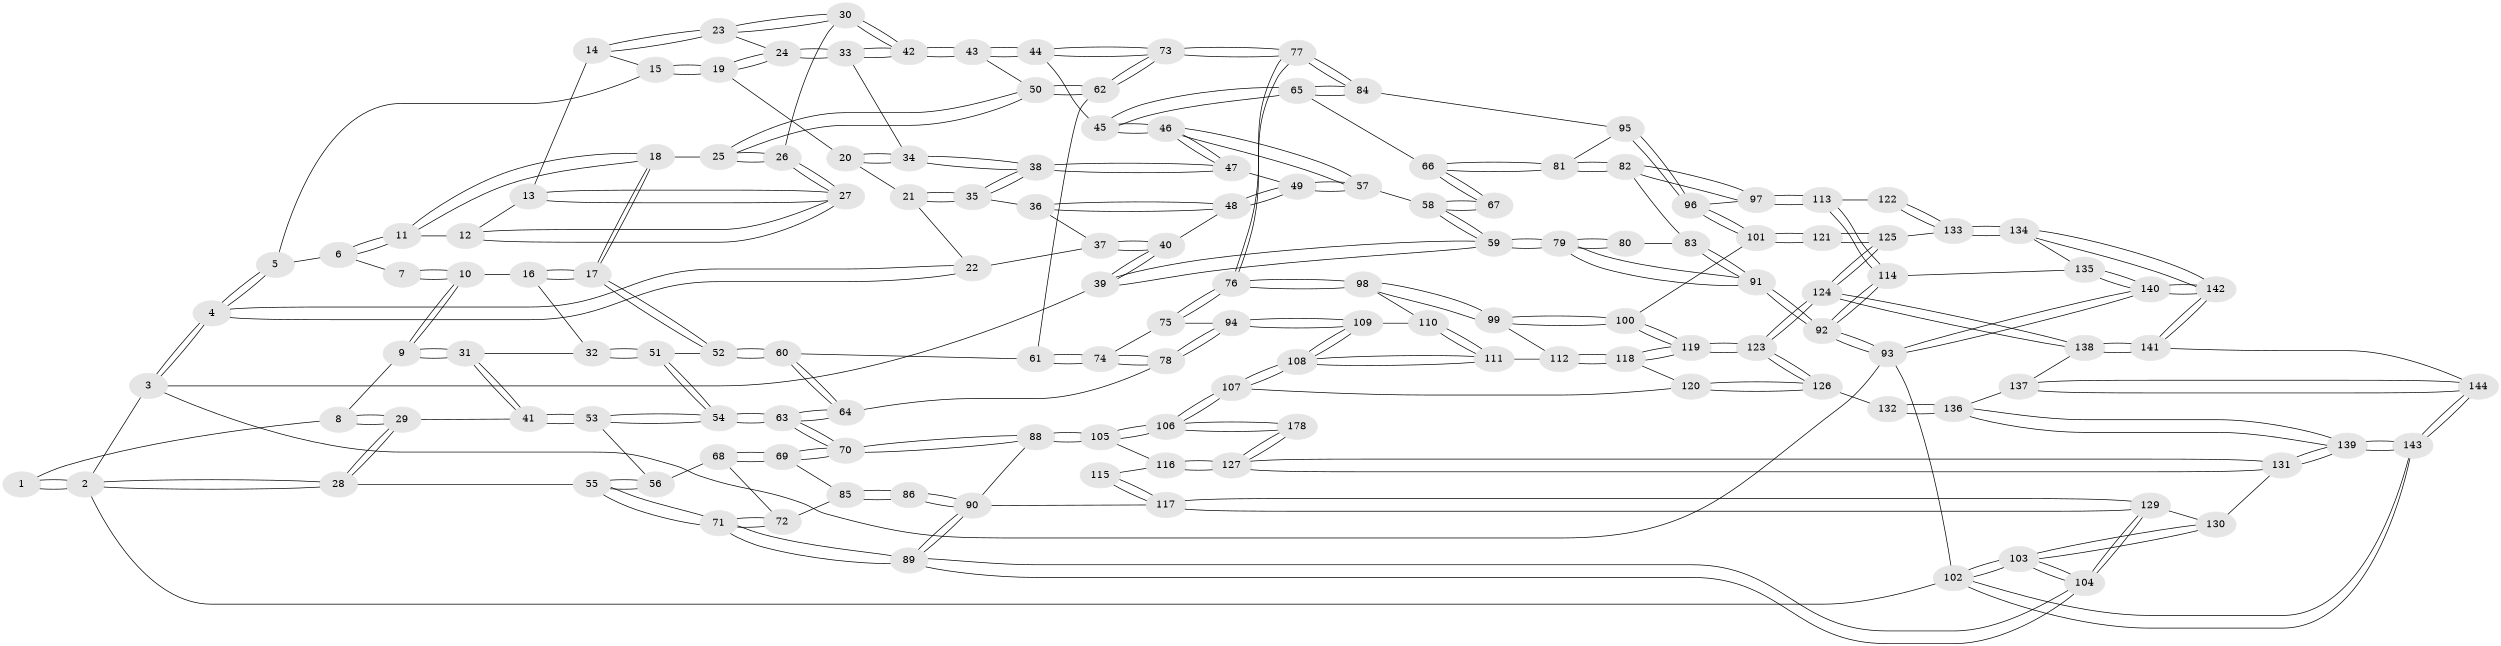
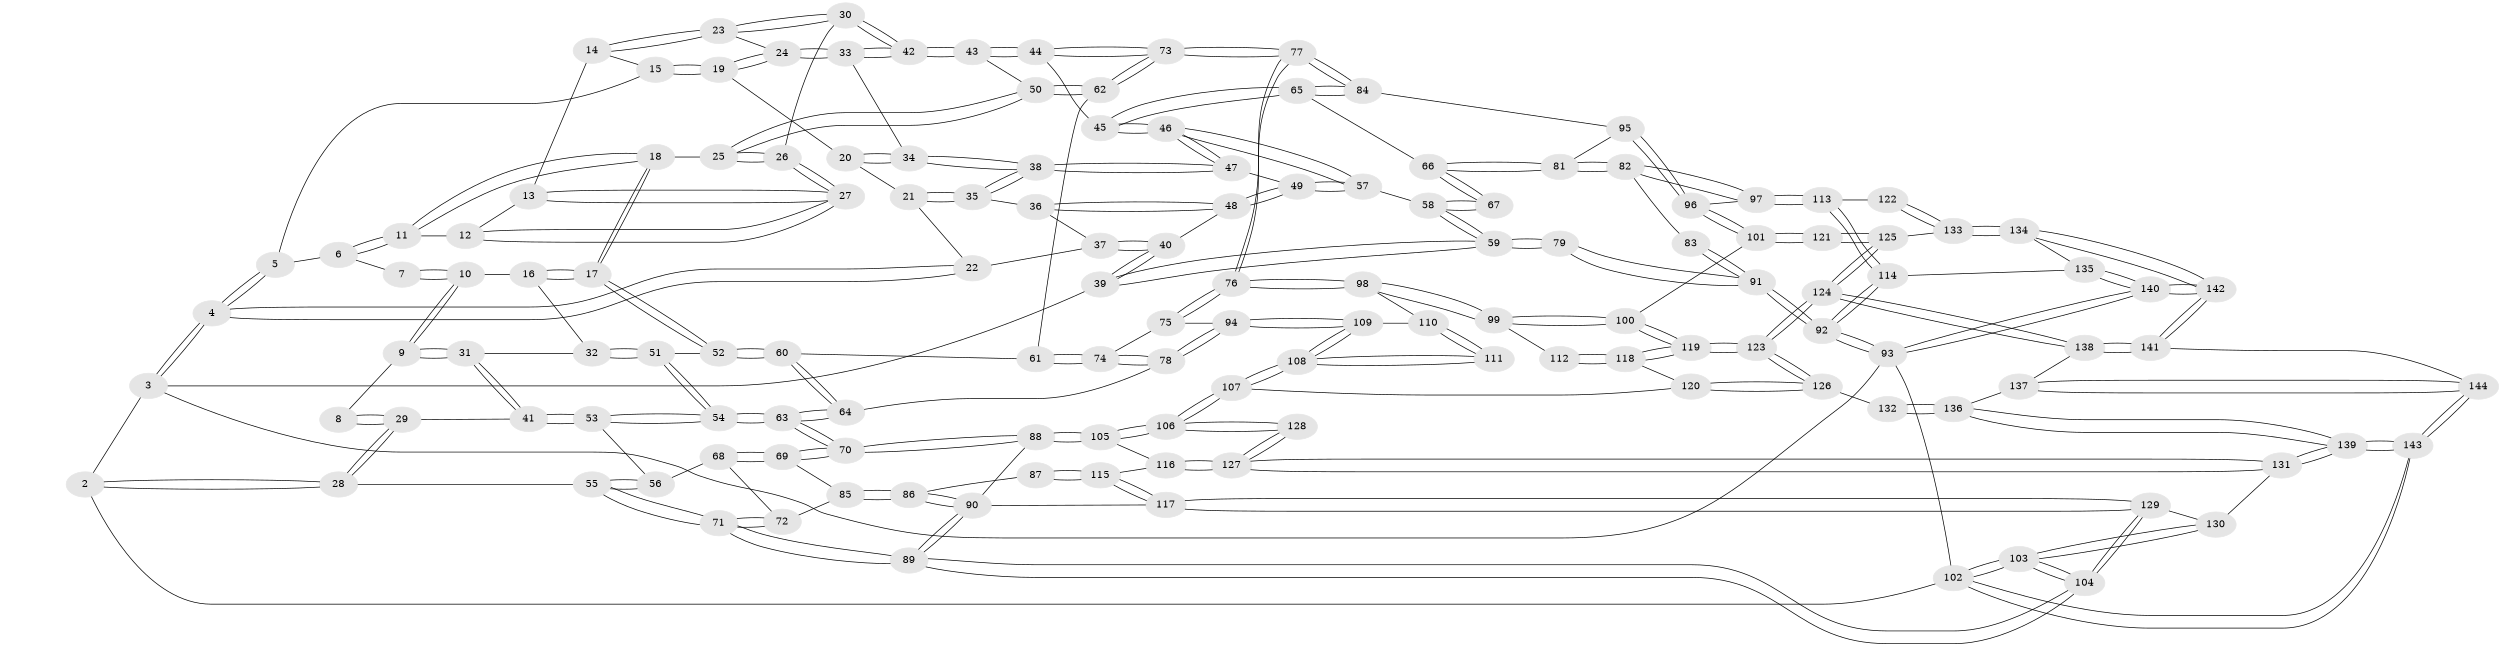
node "80": removed
edge "111" -- "112": removed
node "178": label "178" -> "128"
node "87": added
node "1": removed
